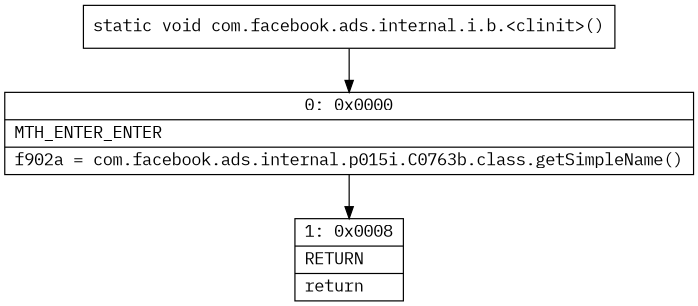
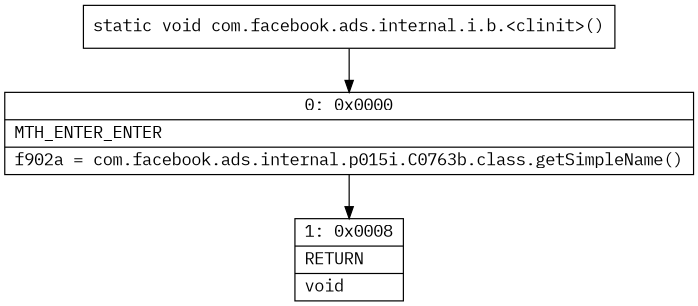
node "1: 0x0008": text "return" -> "void"
